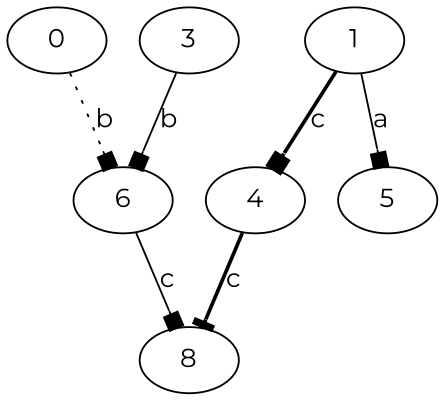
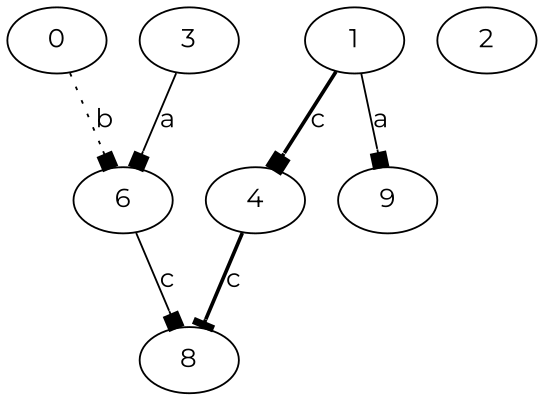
node "2": added
edge "3" -> "6": label "b" -> "a"
node "5": label "5" -> "9"
